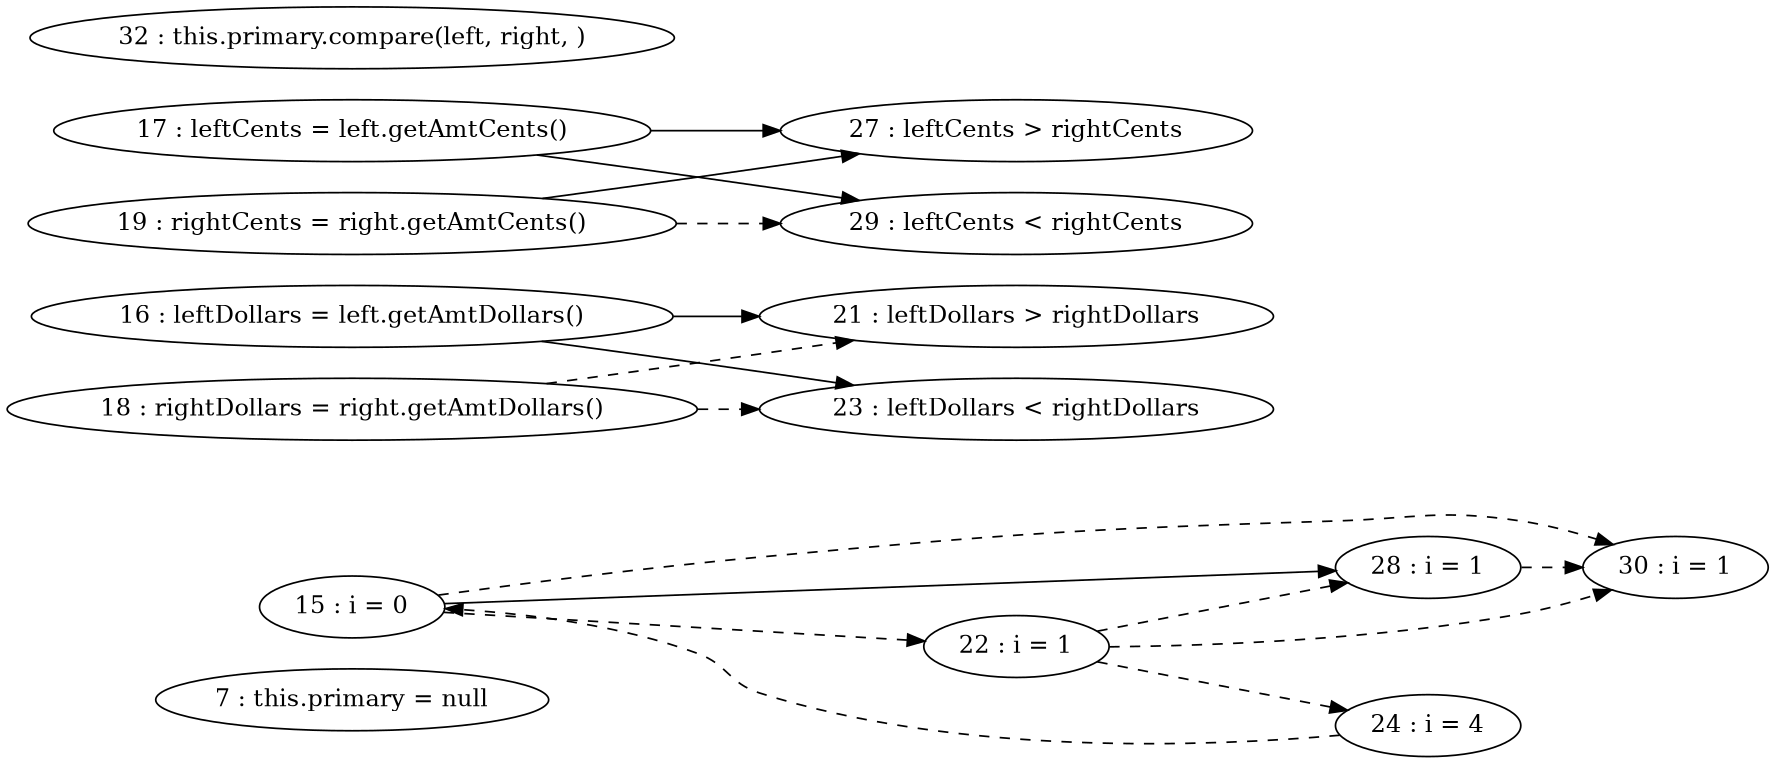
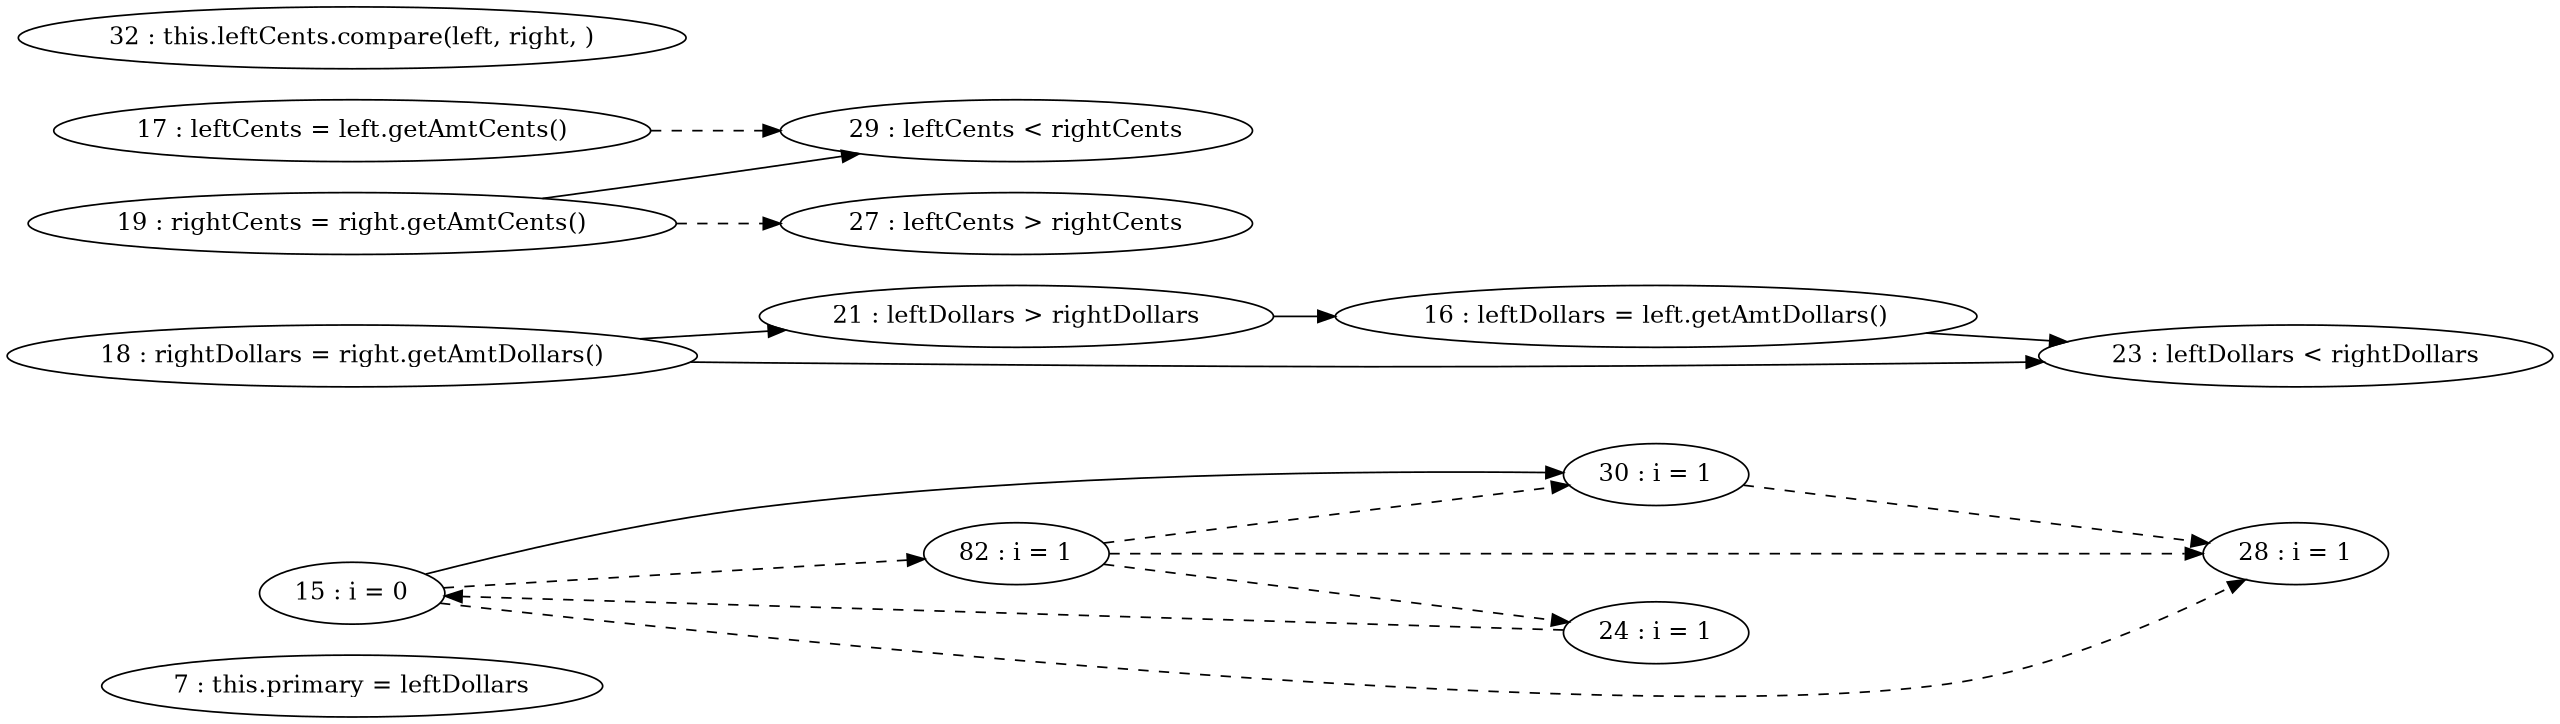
node "32 : this.primary.compare(left, right, )": label "32 : this.primary.compare(left, right, )" -> "32 : this.leftCents.compare(left, right, )"
edge "17 : leftCents = left.getAmtCents()" -> "27 : leftCents > rightCents": removed
edge "17 : leftCents = left.getAmtCents()" -> "29 : leftCents < rightCents": style solid -> dashed
edge "19 : rightCents = right.getAmtCents()" -> "27 : leftCents > rightCents": style solid -> dashed
edge "19 : rightCents = right.getAmtCents()" -> "29 : leftCents < rightCents": style dashed -> solid
edge "16 : leftDollars = left.getAmtDollars()" -> "21 : leftDollars > rightDollars": reversed
edge "18 : rightDollars = right.getAmtDollars()" -> "21 : leftDollars > rightDollars": style dashed -> solid
edge "18 : rightDollars = right.getAmtDollars()" -> "23 : leftDollars < rightDollars": style dashed -> solid
edge "15 : i = 0" -> "30 : i = 1": style dashed -> solid
edge "28 : i = 1" -> "30 : i = 1": reversed
edge "15 : i = 0" -> "28 : i = 1": style solid -> dashed
node "22 : i = 1": label "22 : i = 1" -> "82 : i = 1"
node "7 : this.primary = null": label "7 : this.primary = null" -> "7 : this.primary = leftDollars"
node "24 : i = 4": label "24 : i = 4" -> "24 : i = 1"
